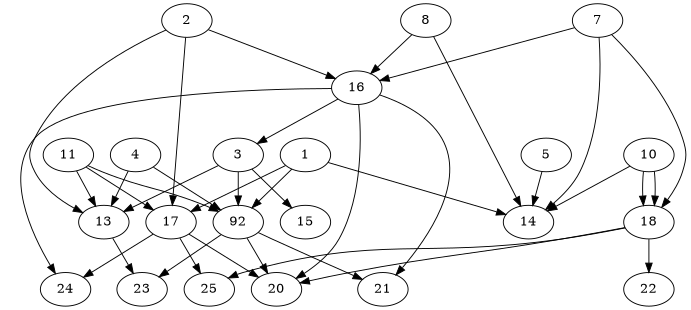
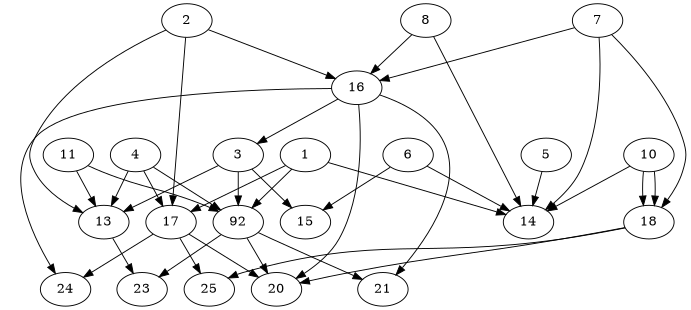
node "6": added
edge "11" -> "17": now "4" -> "17"
node "22": removed
